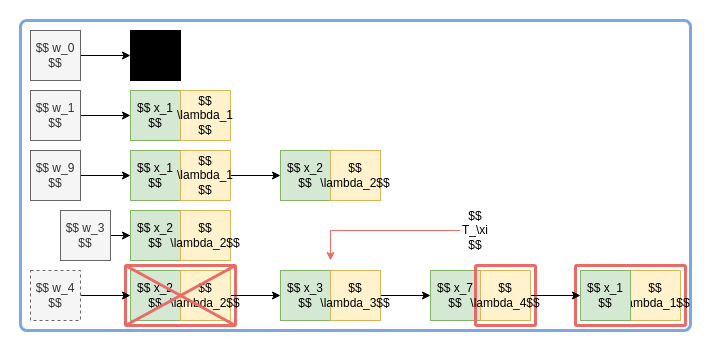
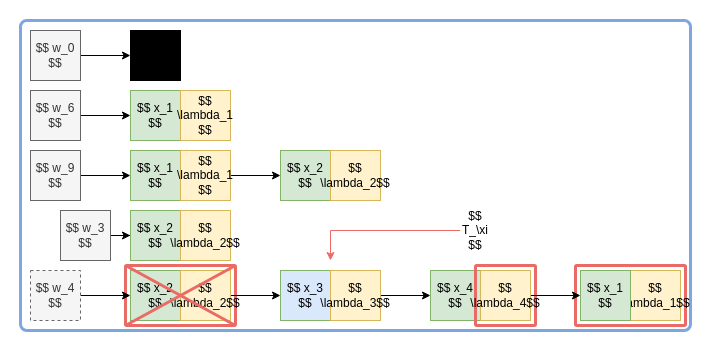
node "$$ w_1 $$": label "$$ w_1 $$" -> "$$ w_6 $$"
node "$$ x_3 $$": fillcolor #d5e8d4 -> #dae8fc
node "$$ x_7 $$": label "$$ x_7 $$" -> "$$ x_4 $$"
